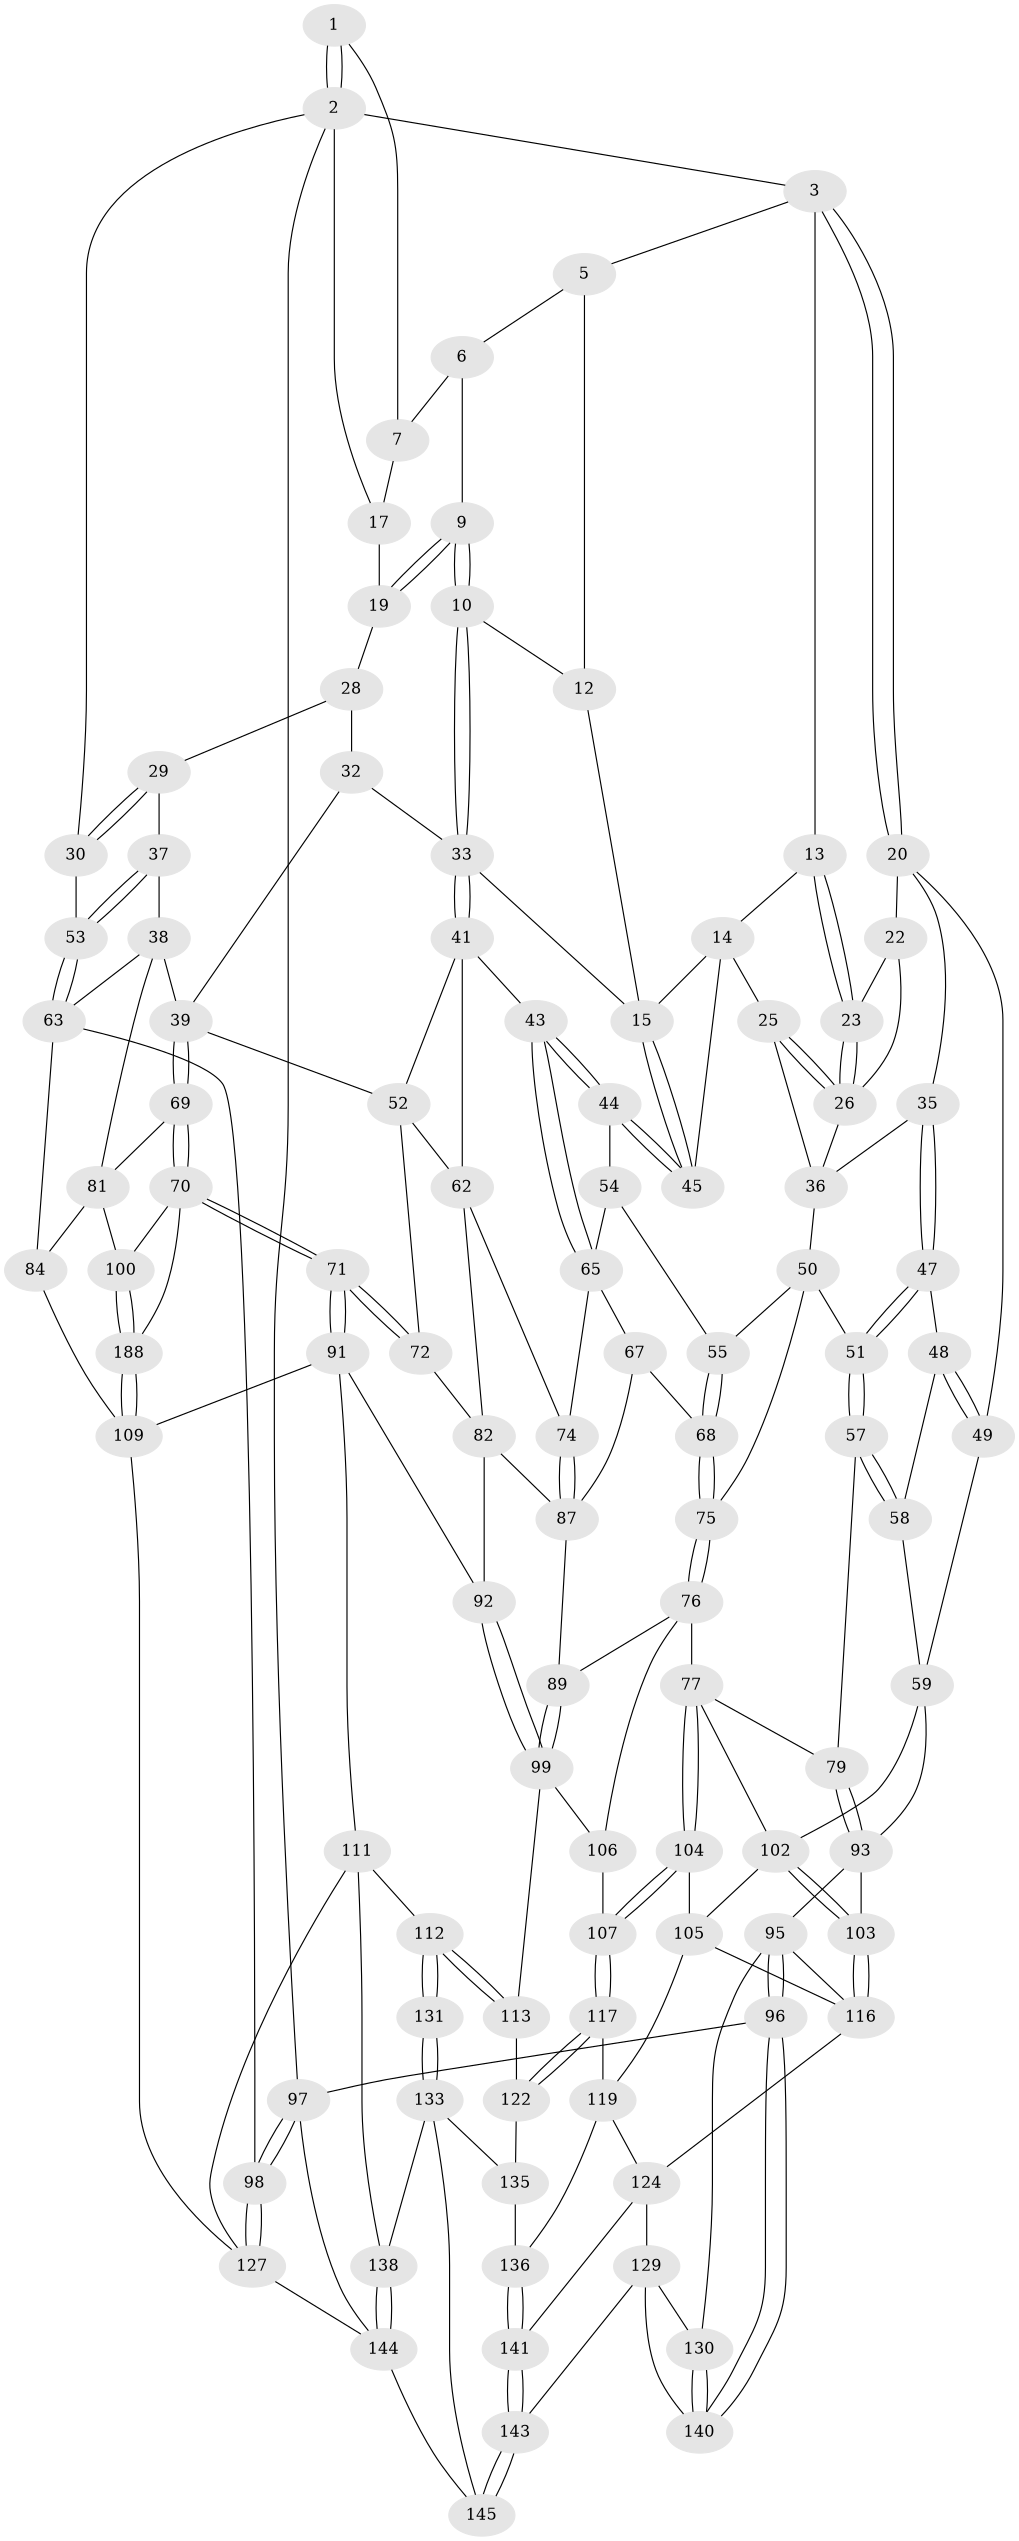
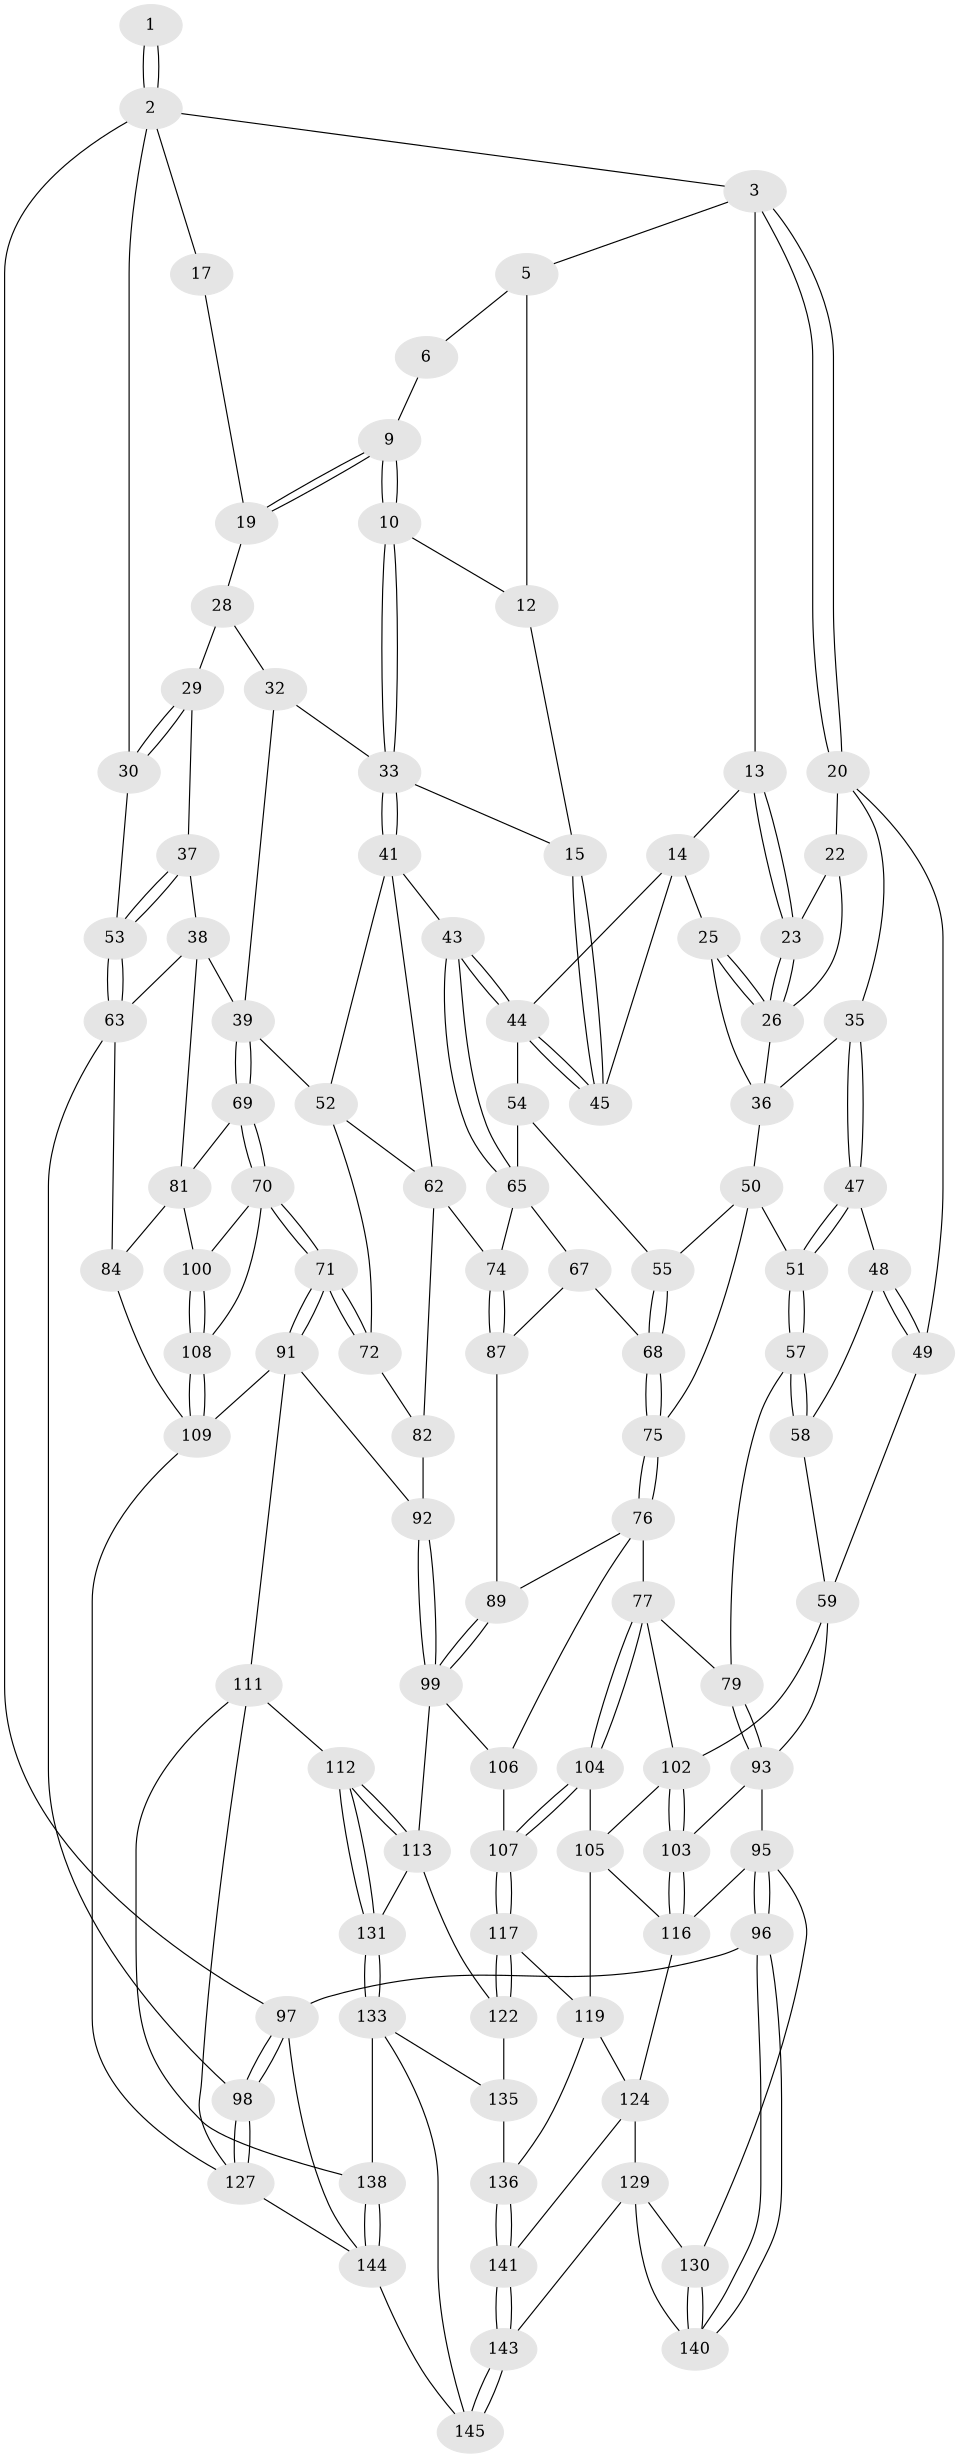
node "7": removed
edge "14" -- "15": now "14" -- "44"
node "188": label "188" -> "108"
edge "82" -- "87": removed
edge "113" -- "131": added
